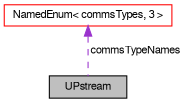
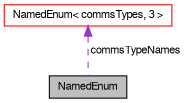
node "UPstream": label "UPstream" -> "NamedEnum"
